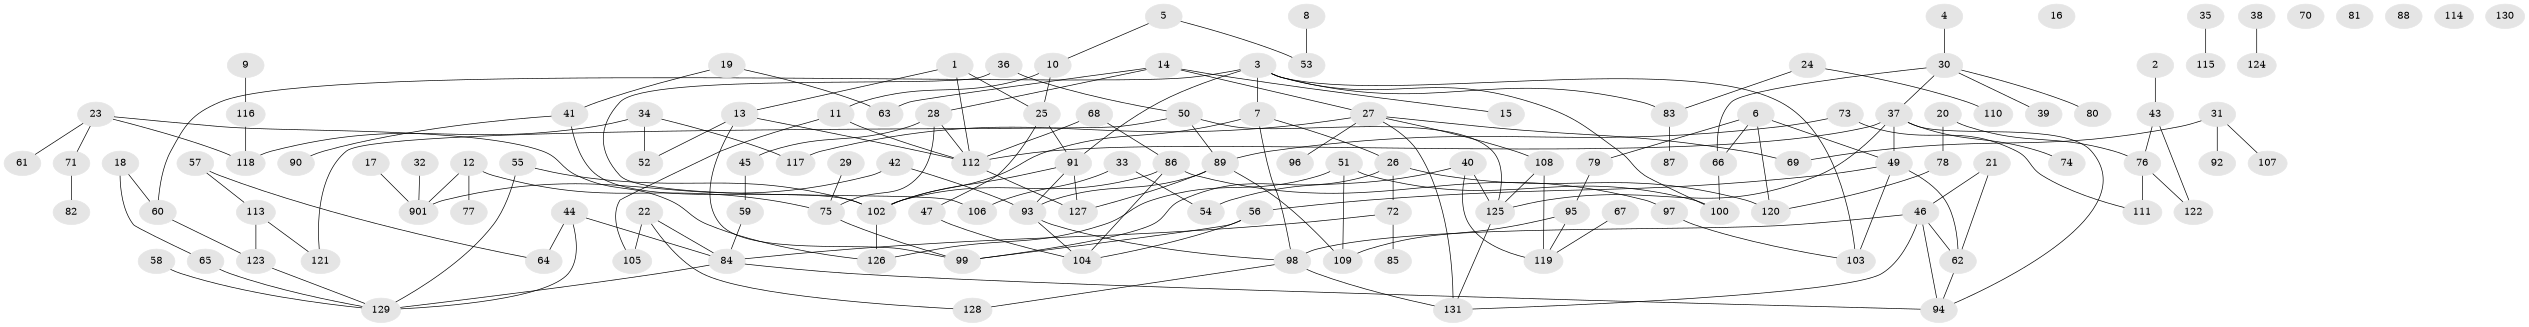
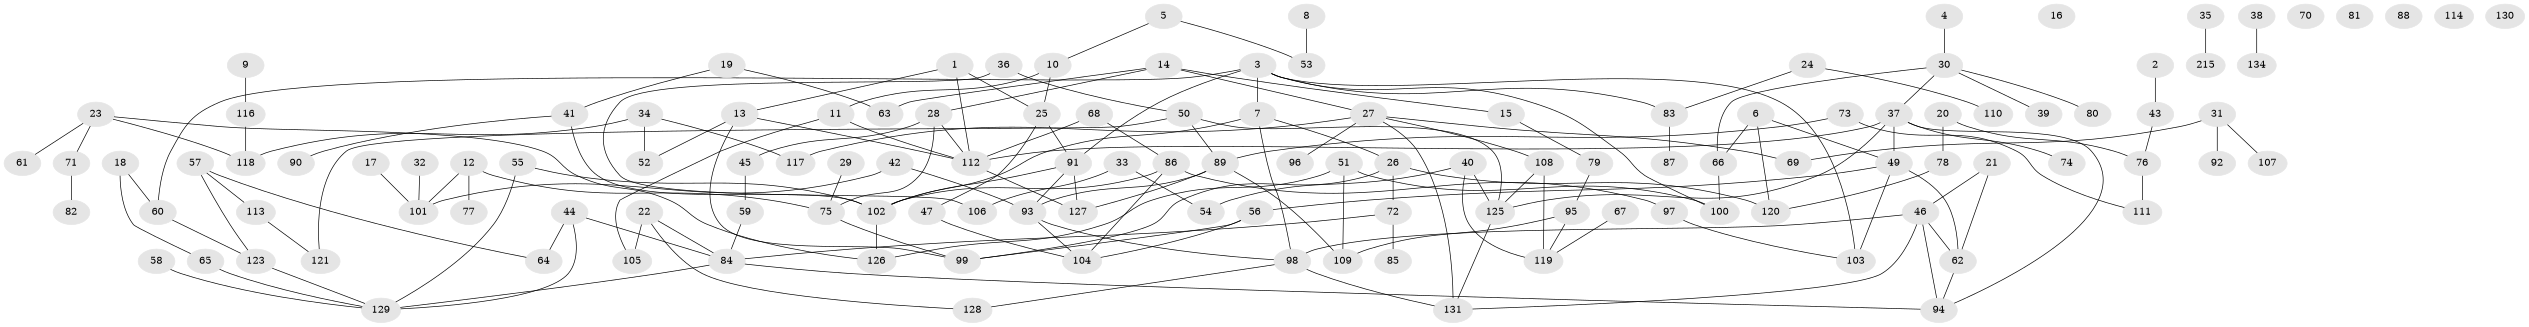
node "115": label "115" -> "215"
node "124": label "124" -> "134"
edge "6" -- "79": now "15" -- "79"
node "901": label "901" -> "101"
node "122": removed
edge "113" -- "123": now "57" -- "123"
